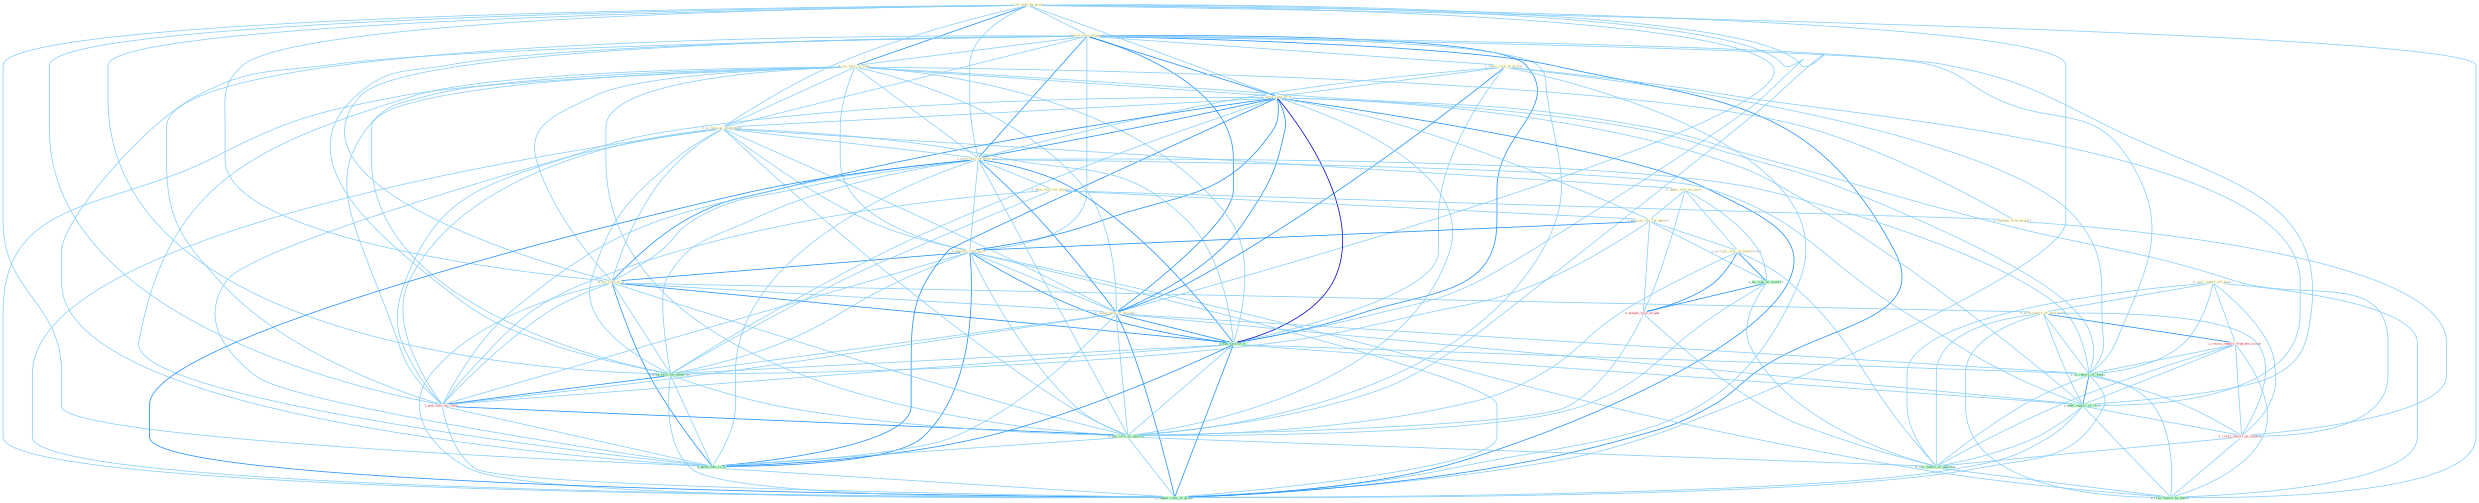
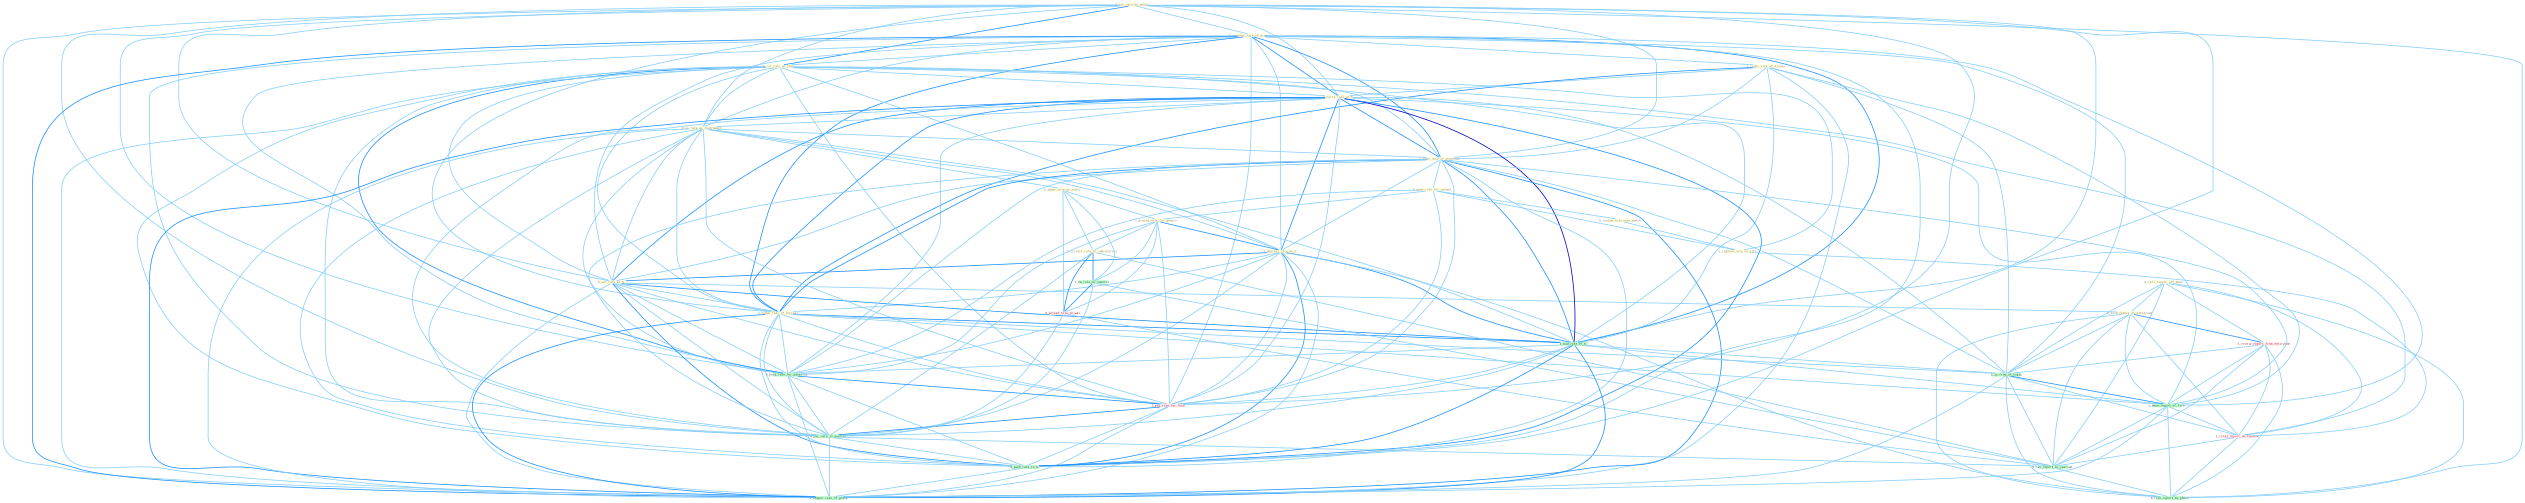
edge "0_cut_rate_on_them" -- "0_hold_rate_for_advertis": color #87cefa -> #1e90ff
edge "1_carri_rate_of_%" -- "1_provid_role_for_govern": now "1_pai_rate_for_fund" -- "1_provid_role_for_govern"
node "0_review_rule_over_month": added
node "1_is_report_of_topic": label "1_is_report_of_topic" -> "1_is_from_of_topic"
